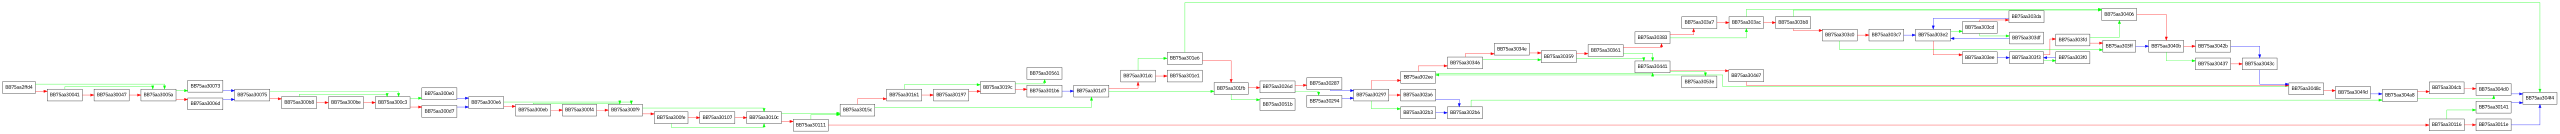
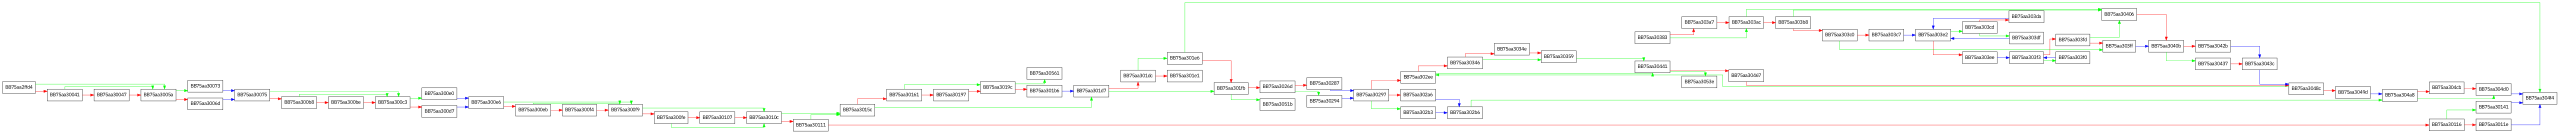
node "BB75aa30361": removed
